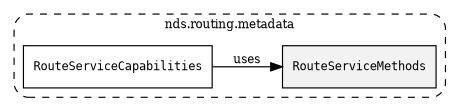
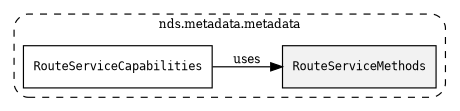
cluster "nds.routing.metadata": label "nds.routing.metadata" -> "nds.metadata.metadata"
